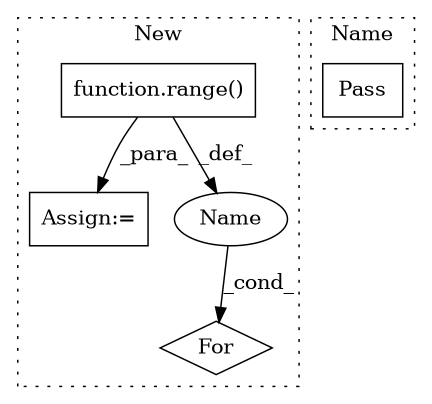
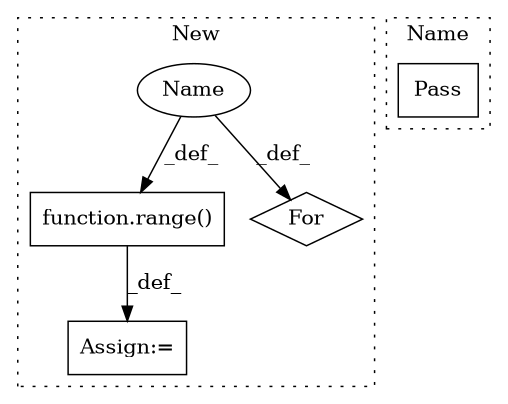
edge "function.range()" -> "Name": reversed
edge "function.range()" -> "Assign:=": label "_para_" -> "_def_"
edge "Name" -> "For": label "_cond_" -> "_def_"
